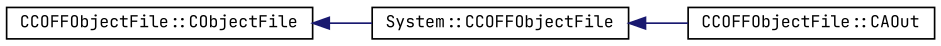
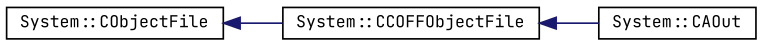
node "CCOFFObjectFile::CObjectFile": label "CCOFFObjectFile::CObjectFile" -> "System::CObjectFile"
node "CCOFFObjectFile::CAOut": label "CCOFFObjectFile::CAOut" -> "System::CAOut"
